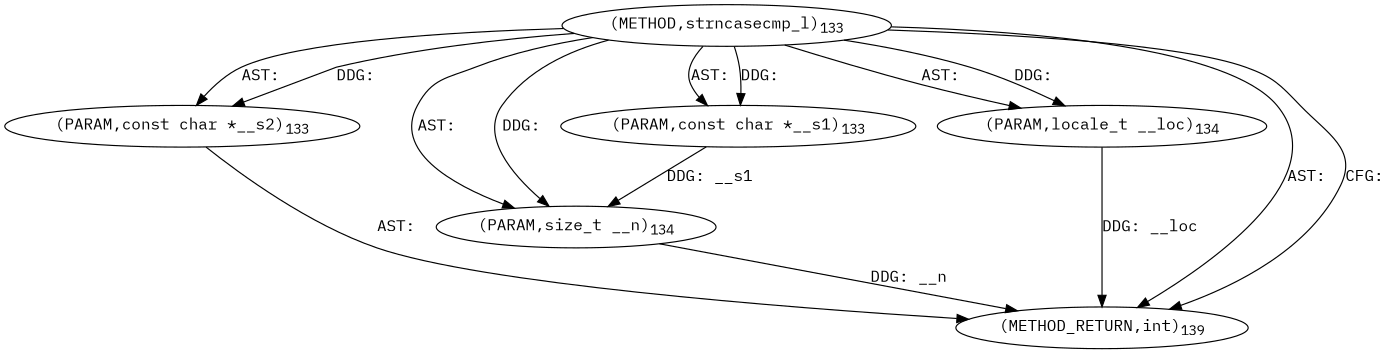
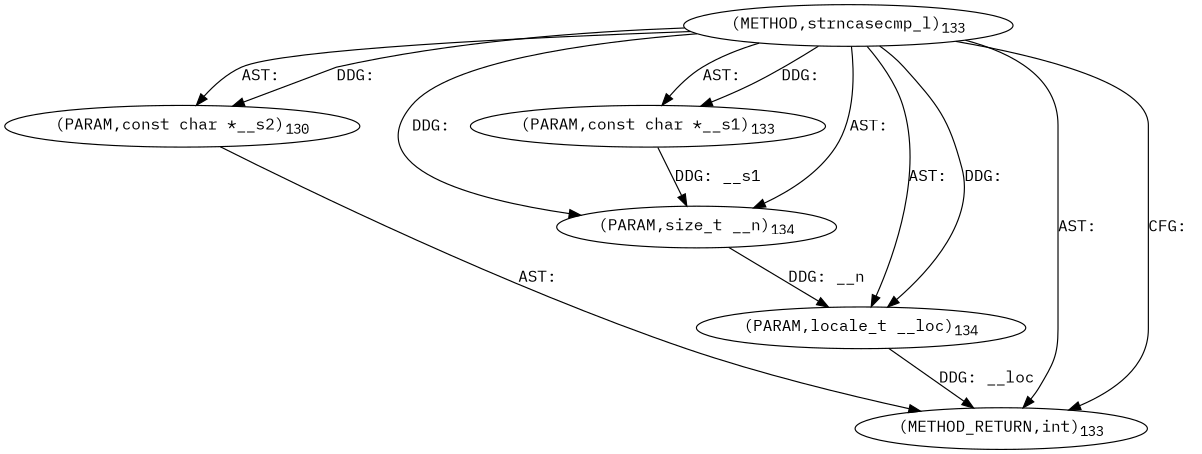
node "(PARAM,const char *__s2)": text "133" -> "130"
edge "(PARAM,size_t __n)" -> "(METHOD_RETURN,int)": now "(PARAM,size_t __n)" -> "(PARAM,locale_t __loc)"
node "(METHOD_RETURN,int)": text "139" -> "133"
